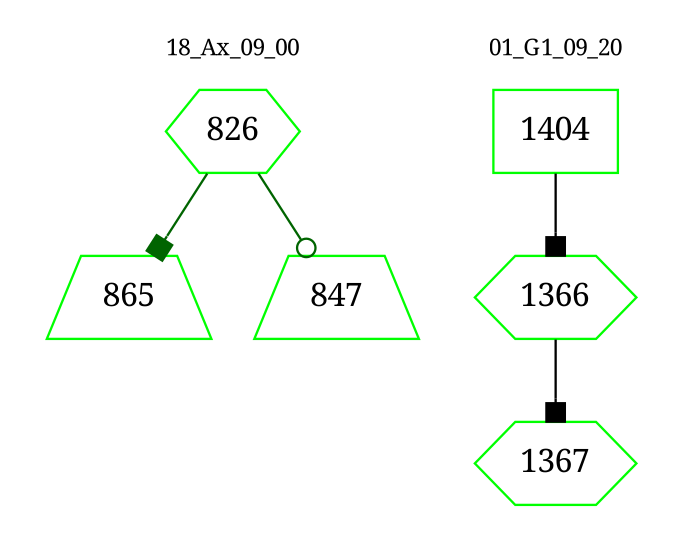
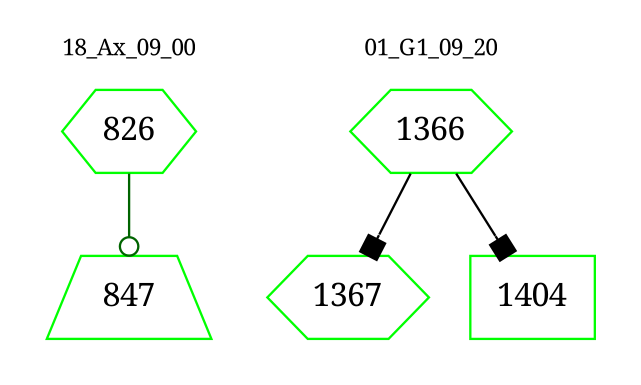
edge "1404" -> "1366": reversed
node "865": removed
